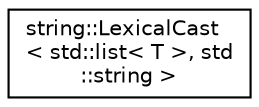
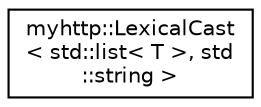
node "string::LexicalCast < std::list< T >, std ::string >": label "string::LexicalCast < std::list< T >, std ::string >" -> "myhttp::LexicalCast < std::list< T >, std ::string >"
